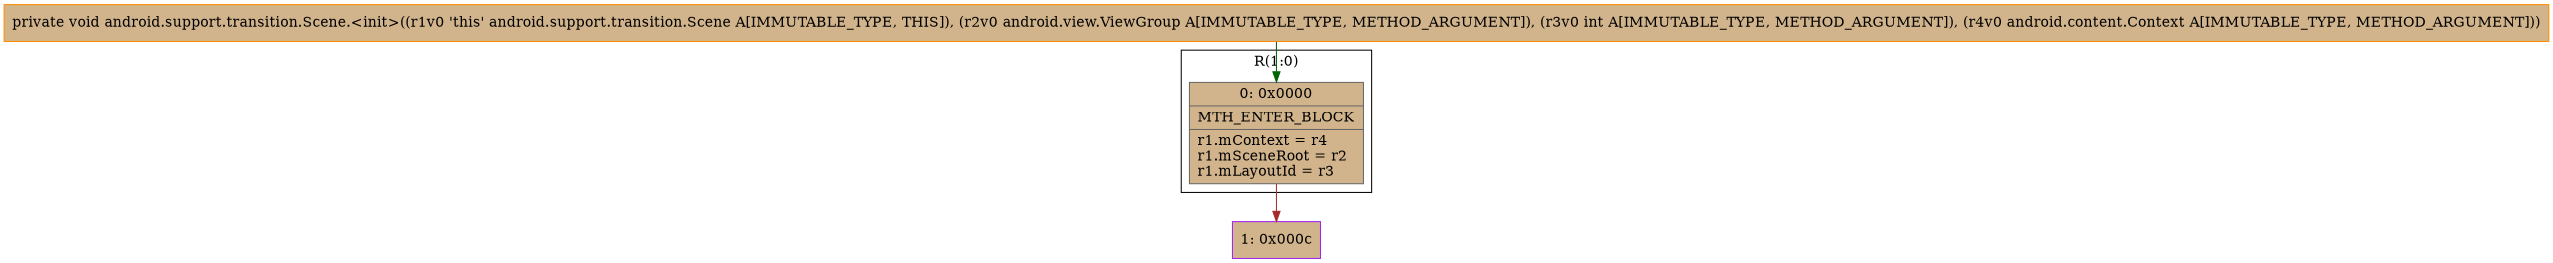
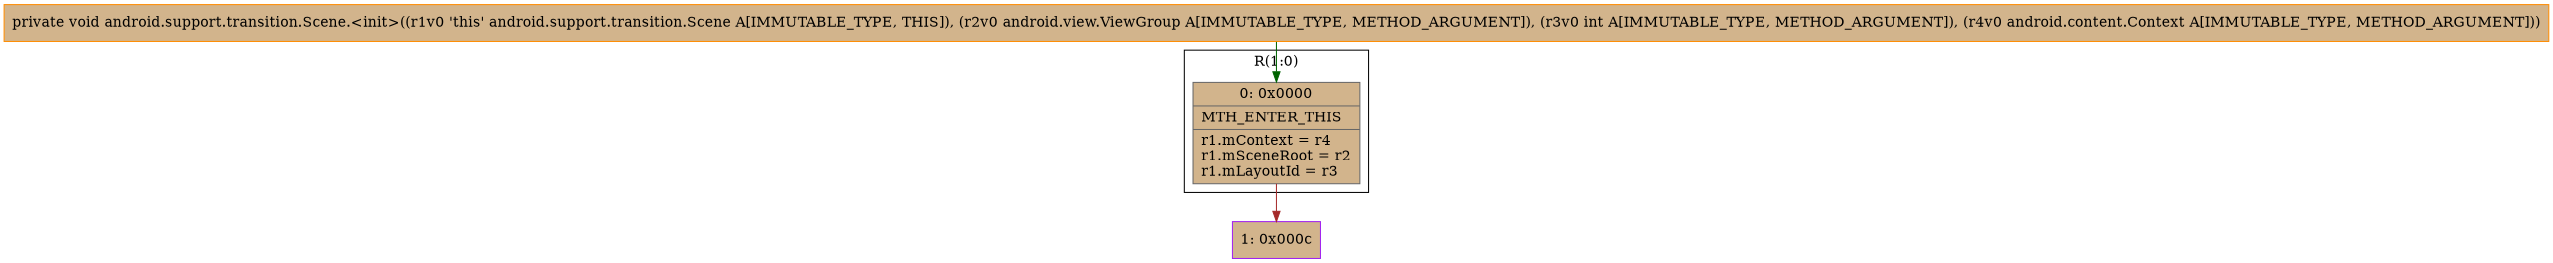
node "0: 0x0000": text "MTH_ENTER_BLOCK" -> "MTH_ENTER_THIS"
